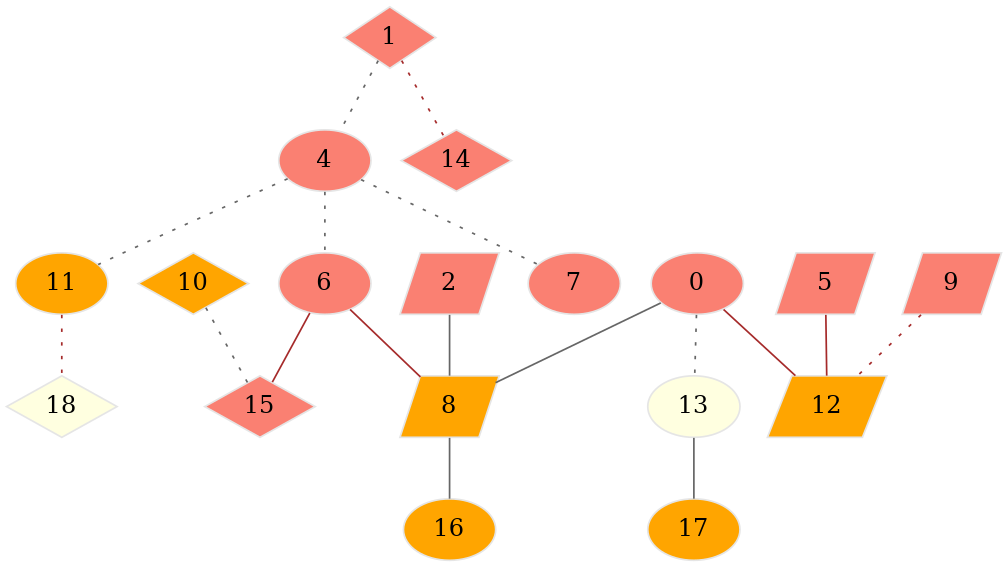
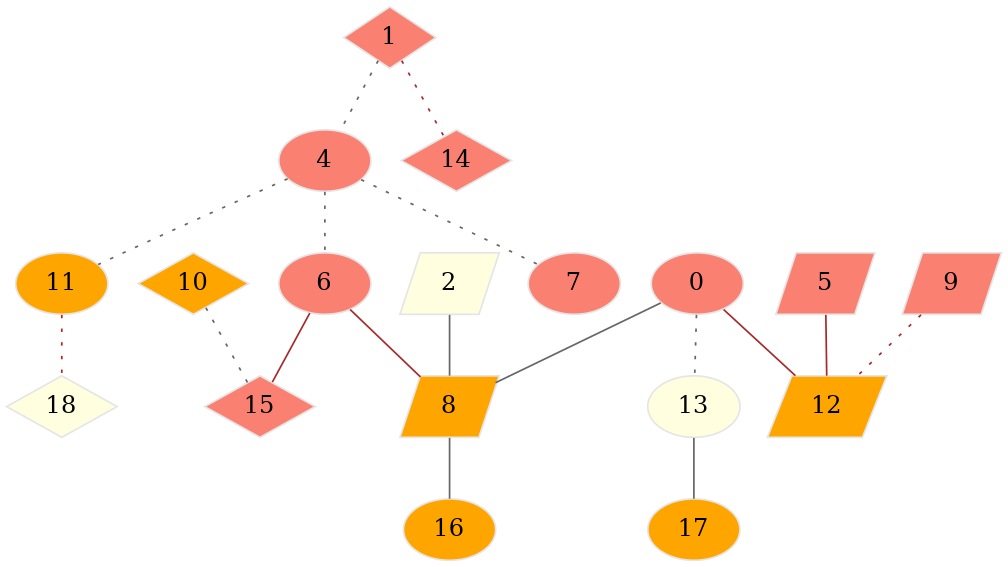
node "2": fillcolor salmon -> lightyellow
